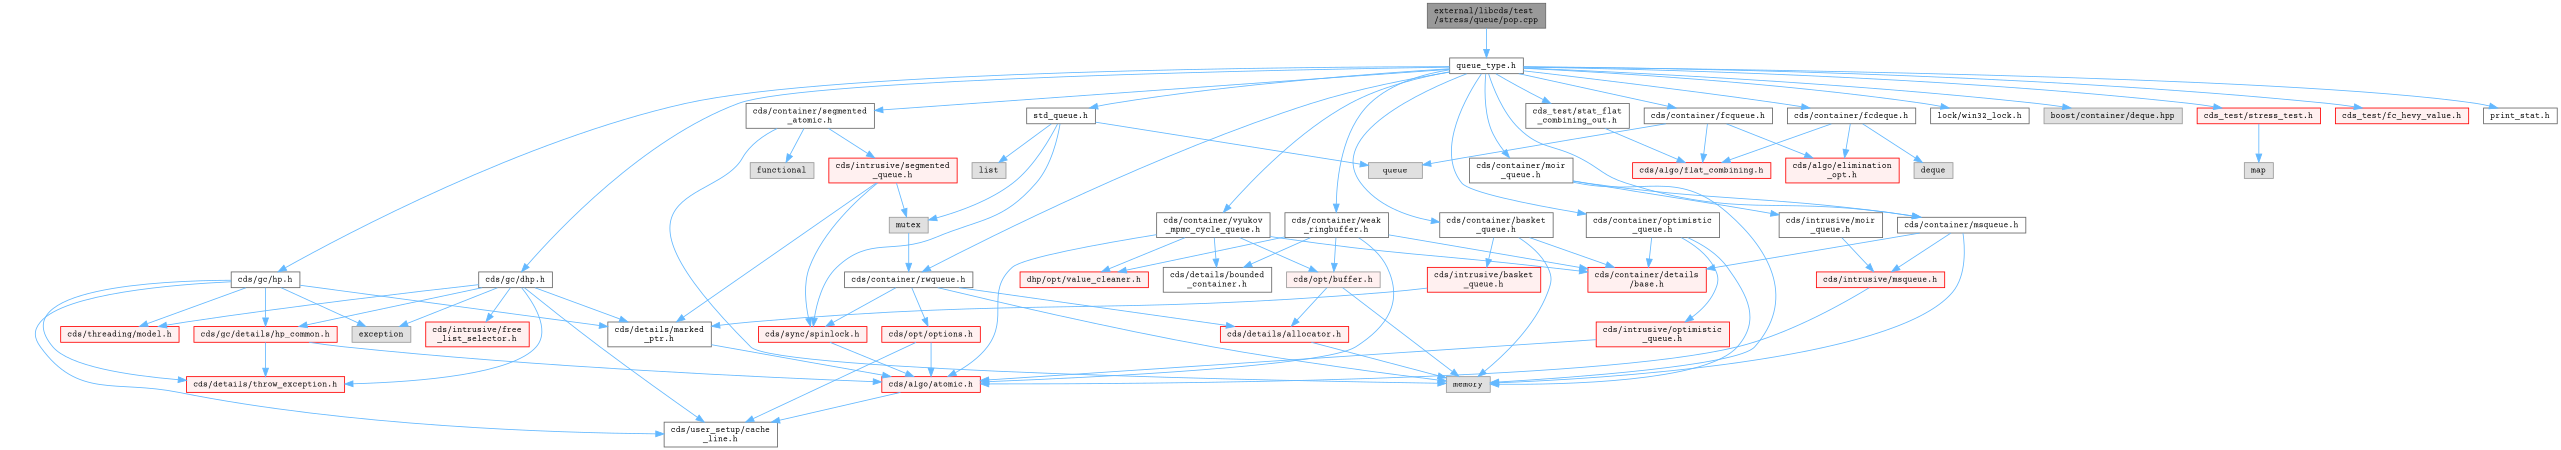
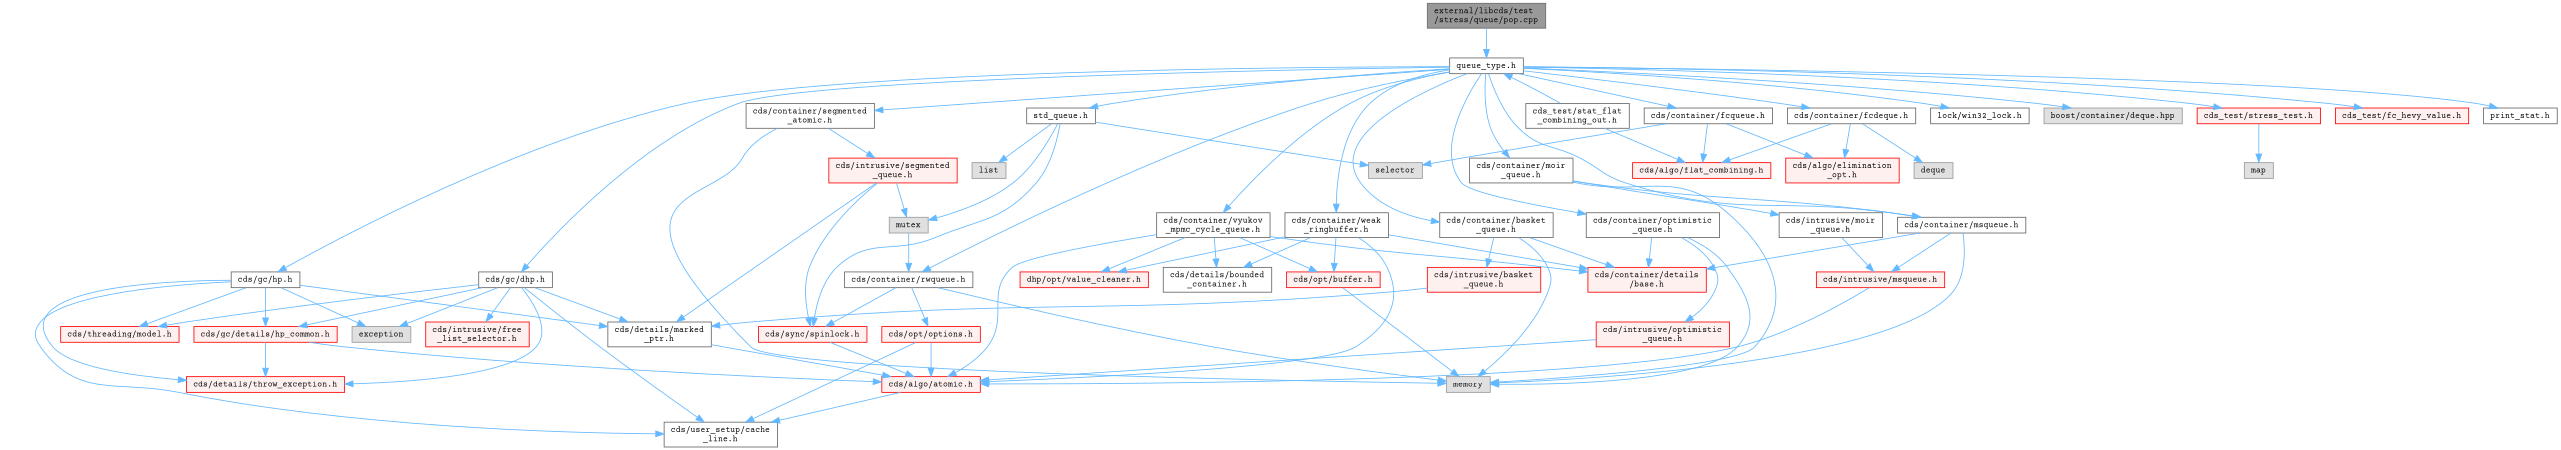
edge "queue_type.h" -> "cds_test/stat_flat _combining_out.h": reversed
node "functional": removed
node "queue": label "queue" -> "selector"
node "cds/opt/buffer.h": color grey60 -> red
node "cds/details/allocator.h": removed
